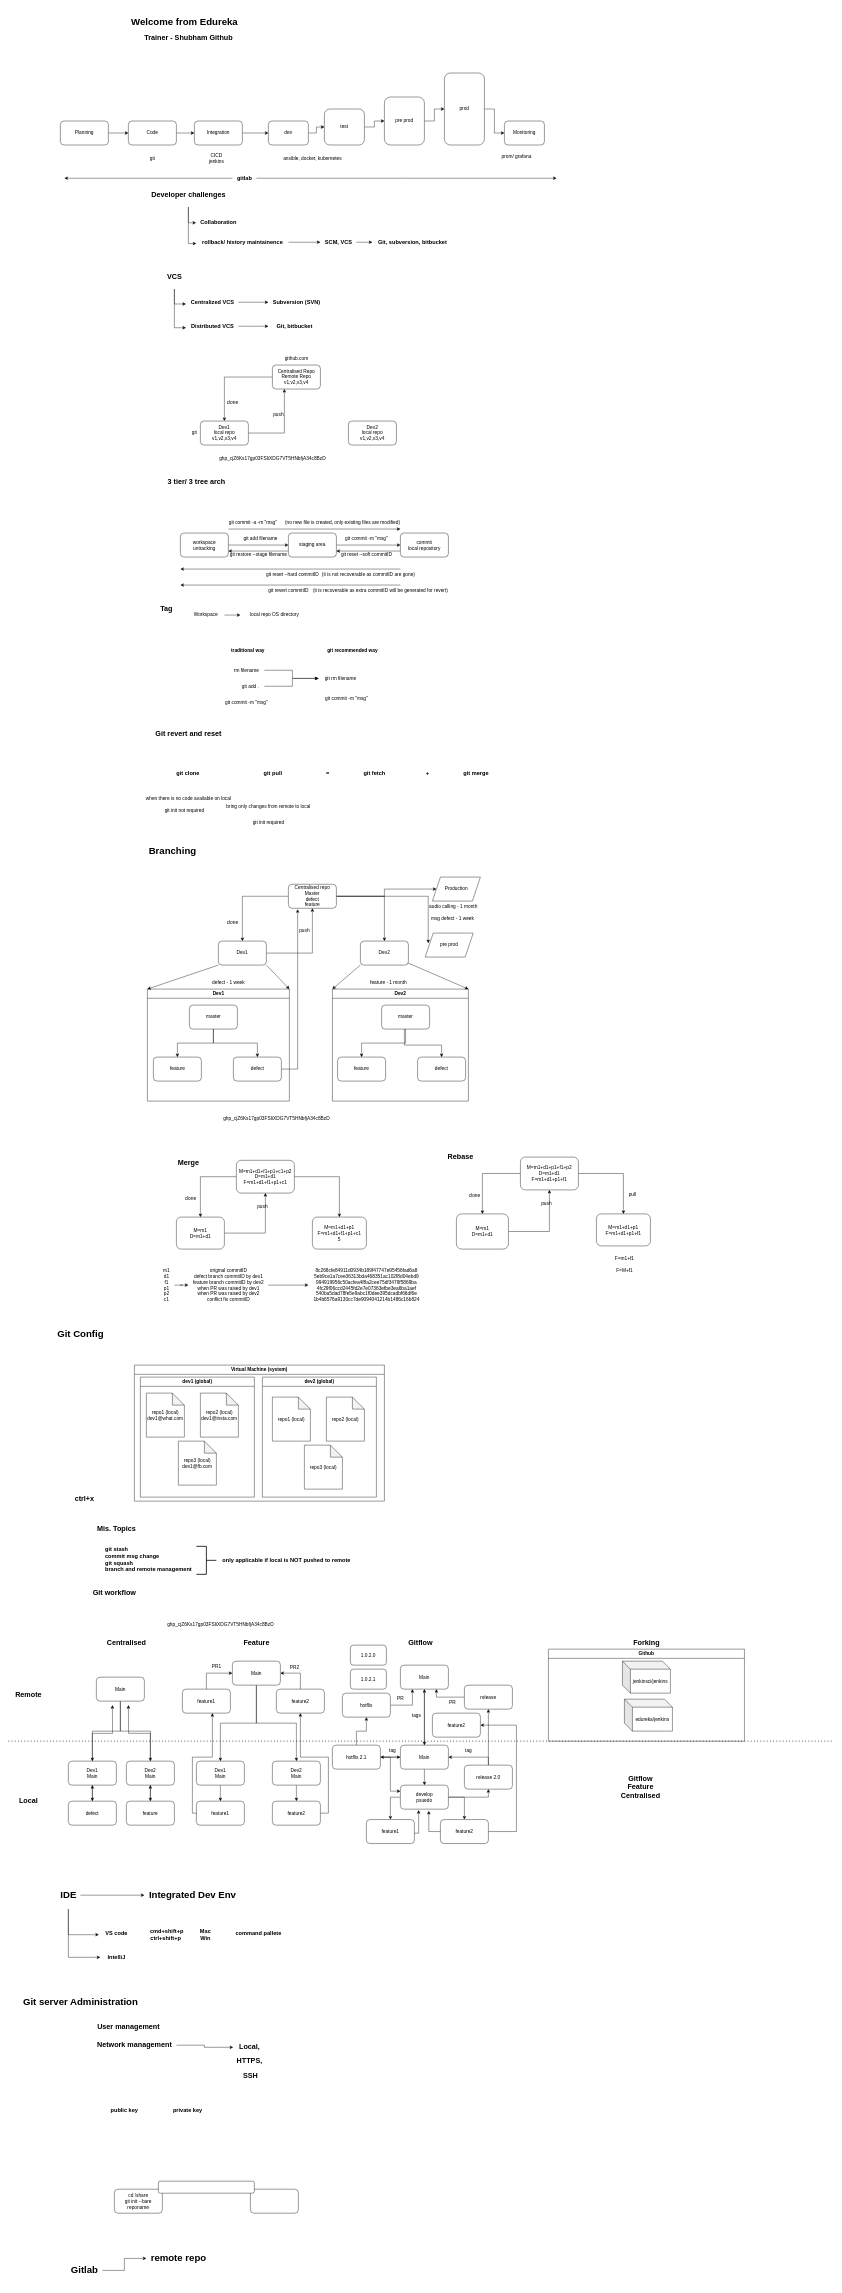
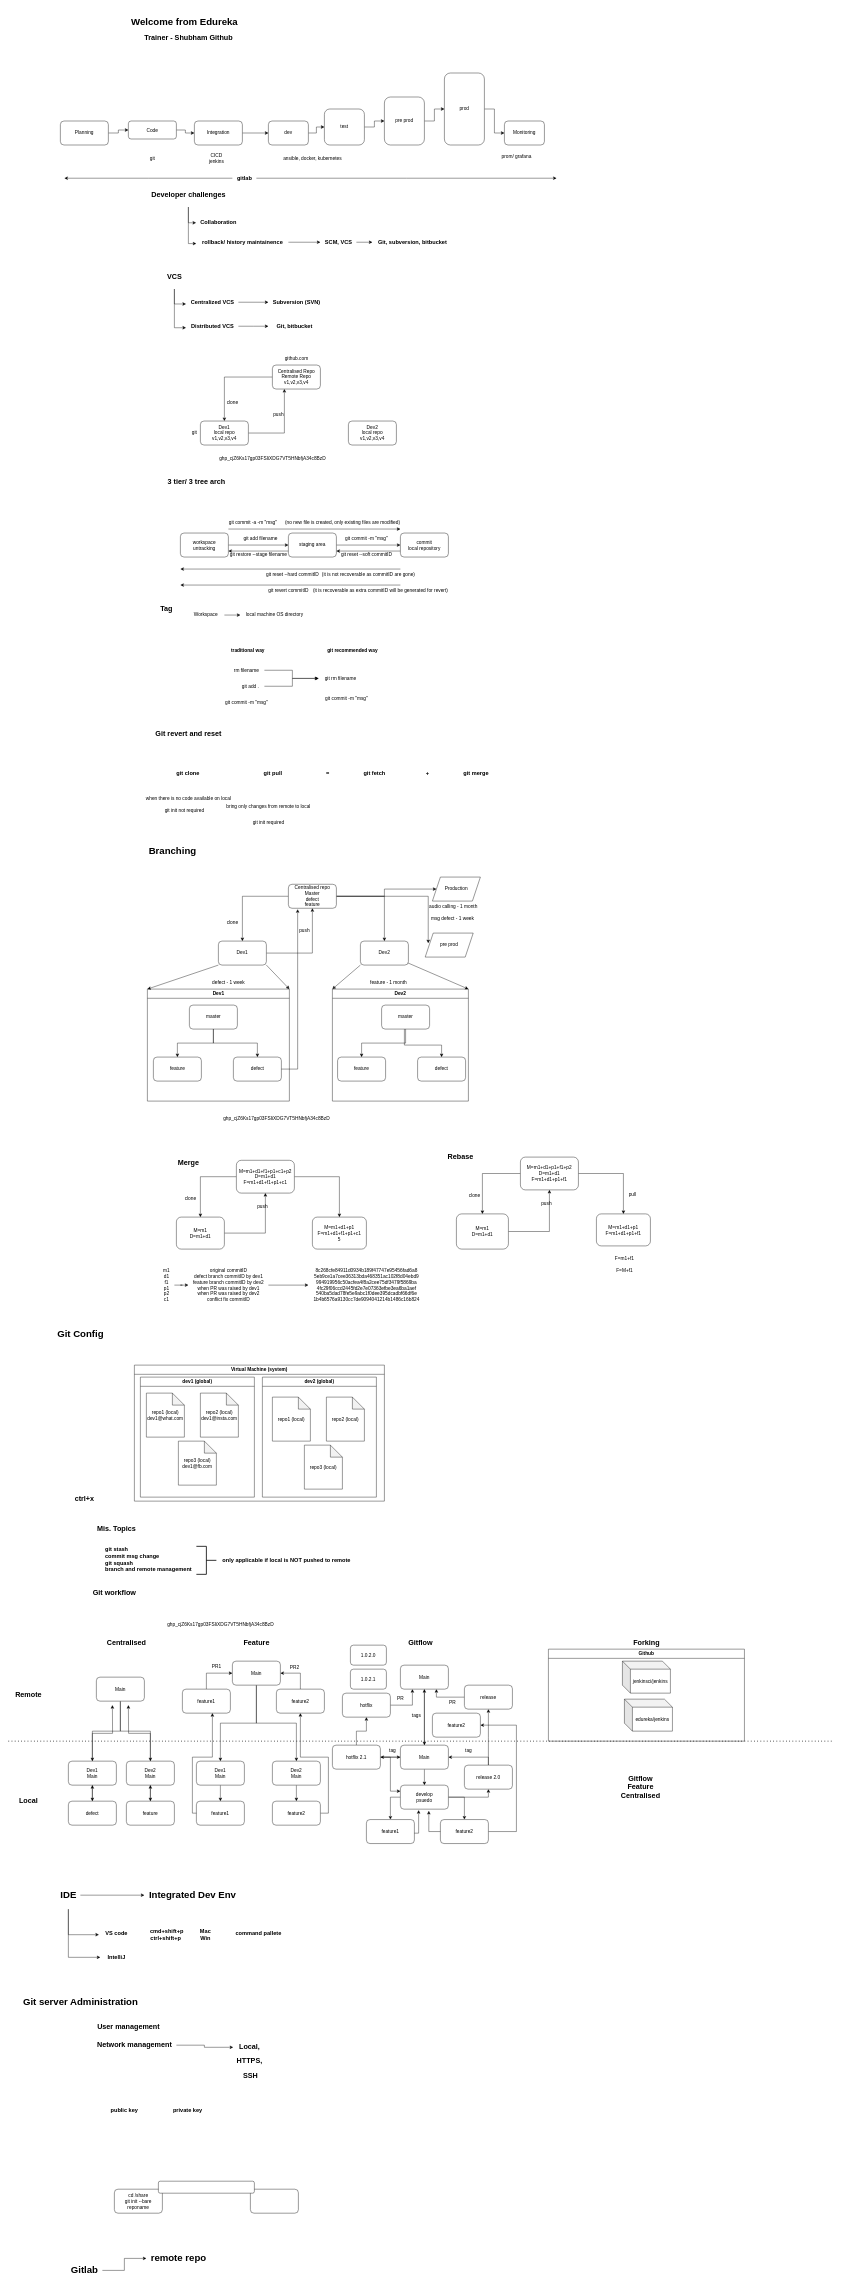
node "Code": size 48x24 -> 48x18
node "local repo OS directory": label "local repo OS directory" -> "local machine OS directory"
